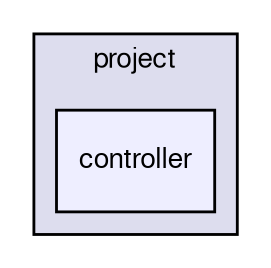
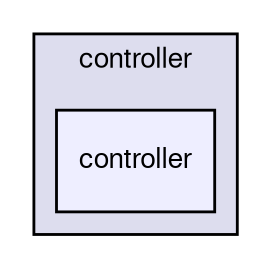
cluster "project": label "project" -> "controller"
